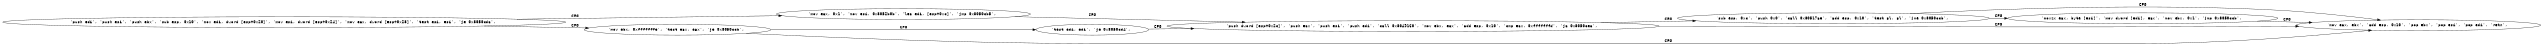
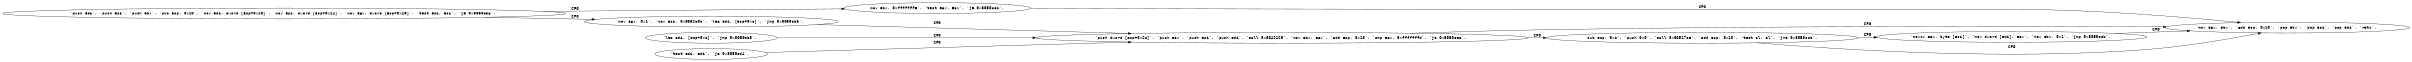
edge "'mov ebx, 0xfffffffe', 'test eax, eax', 'je 0x8050ccb'," -> "'test edi, edi', 'je 0x8050cd4',": removed, label "CFG"
node "'lea edi, [esp+0xc]', 'jmp 0x8050cb5',": added
